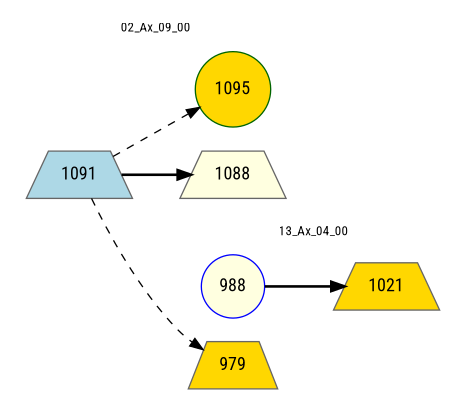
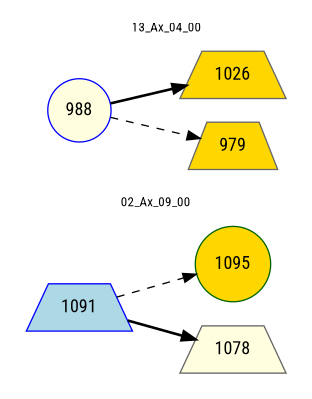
node "1091": color gray40 -> blue
node "1088": label "1088" -> "1078"
edge "1091" -> "979": now "988" -> "979"
node "1021": label "1021" -> "1026"
